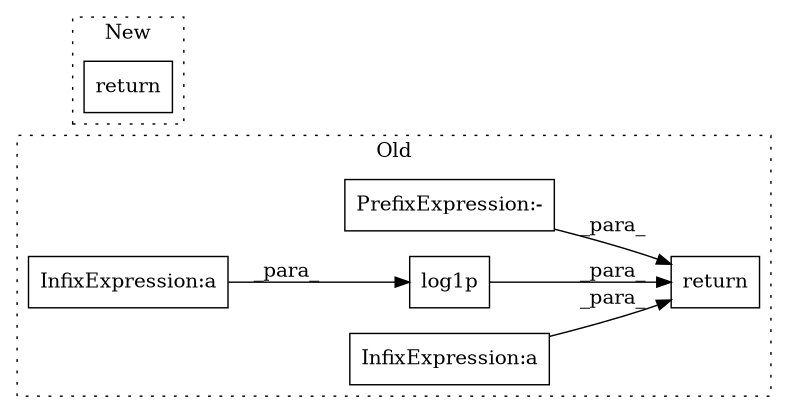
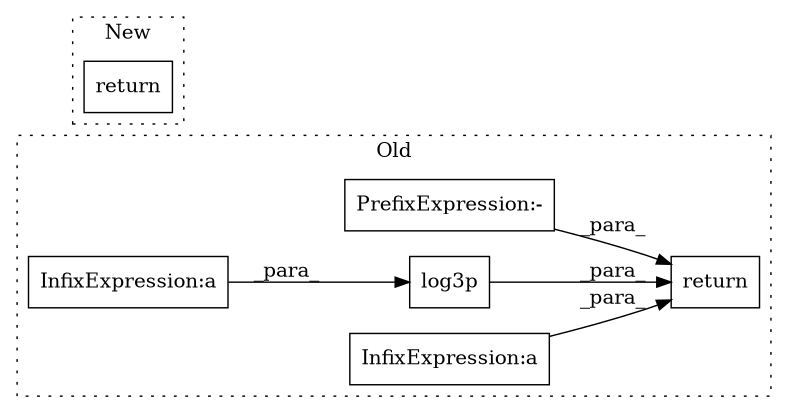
node "log1p": label "log1p" -> "log3p"
